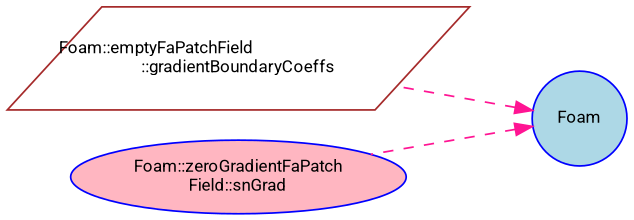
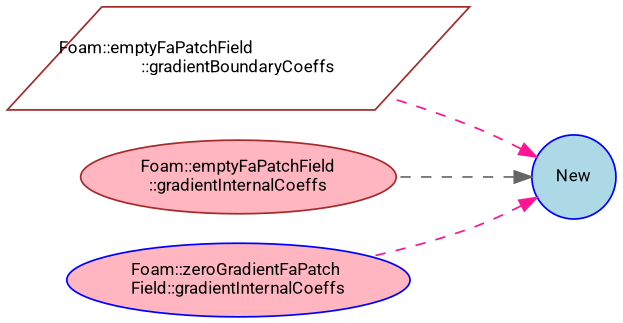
node "Foam": label "Foam" -> "New"
node "Foam::emptyFaPatchField ::gradientInternalCoeffs": added
node "Foam::zeroGradientFaPatch Field::snGrad": label "Foam::zeroGradientFaPatch Field::snGrad" -> "Foam::zeroGradientFaPatch Field::gradientInternalCoeffs"
